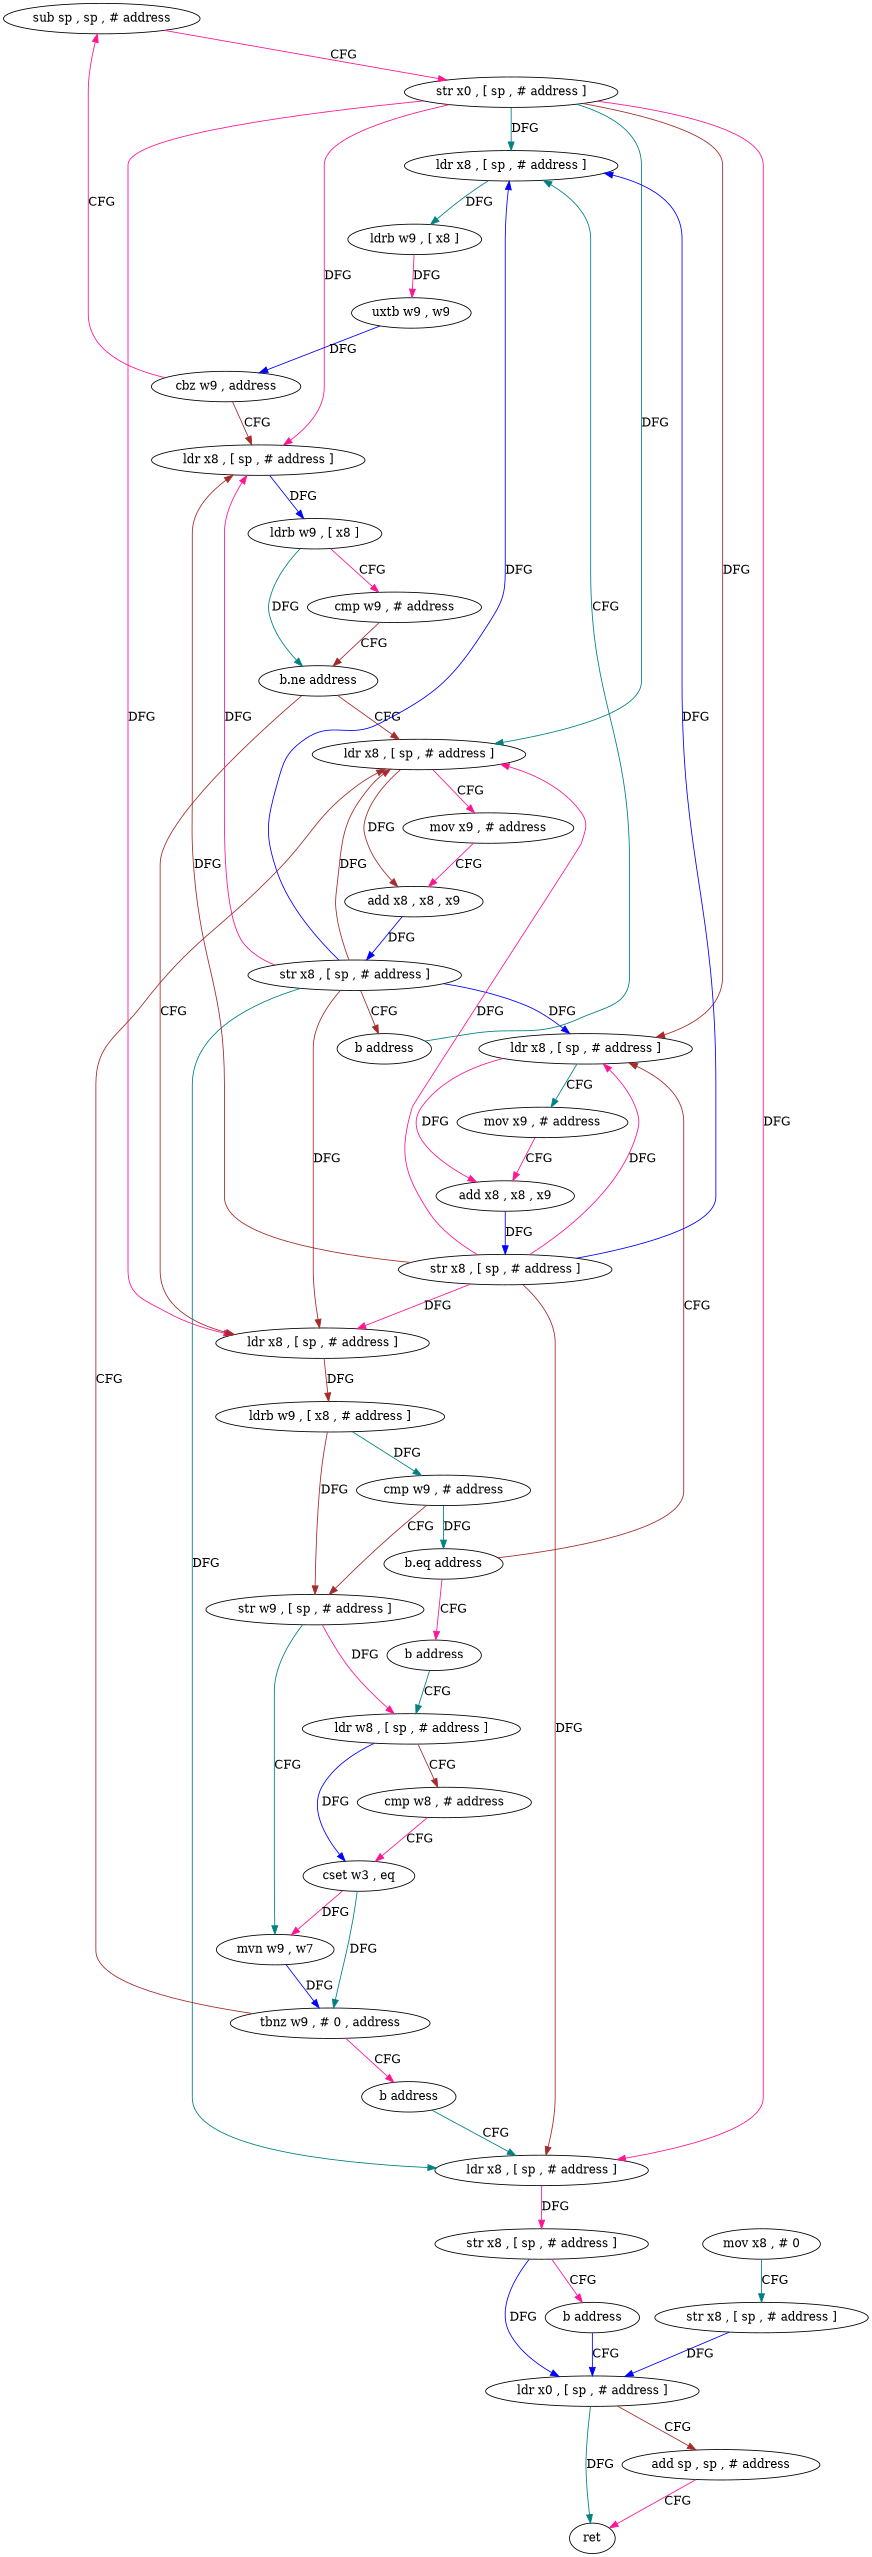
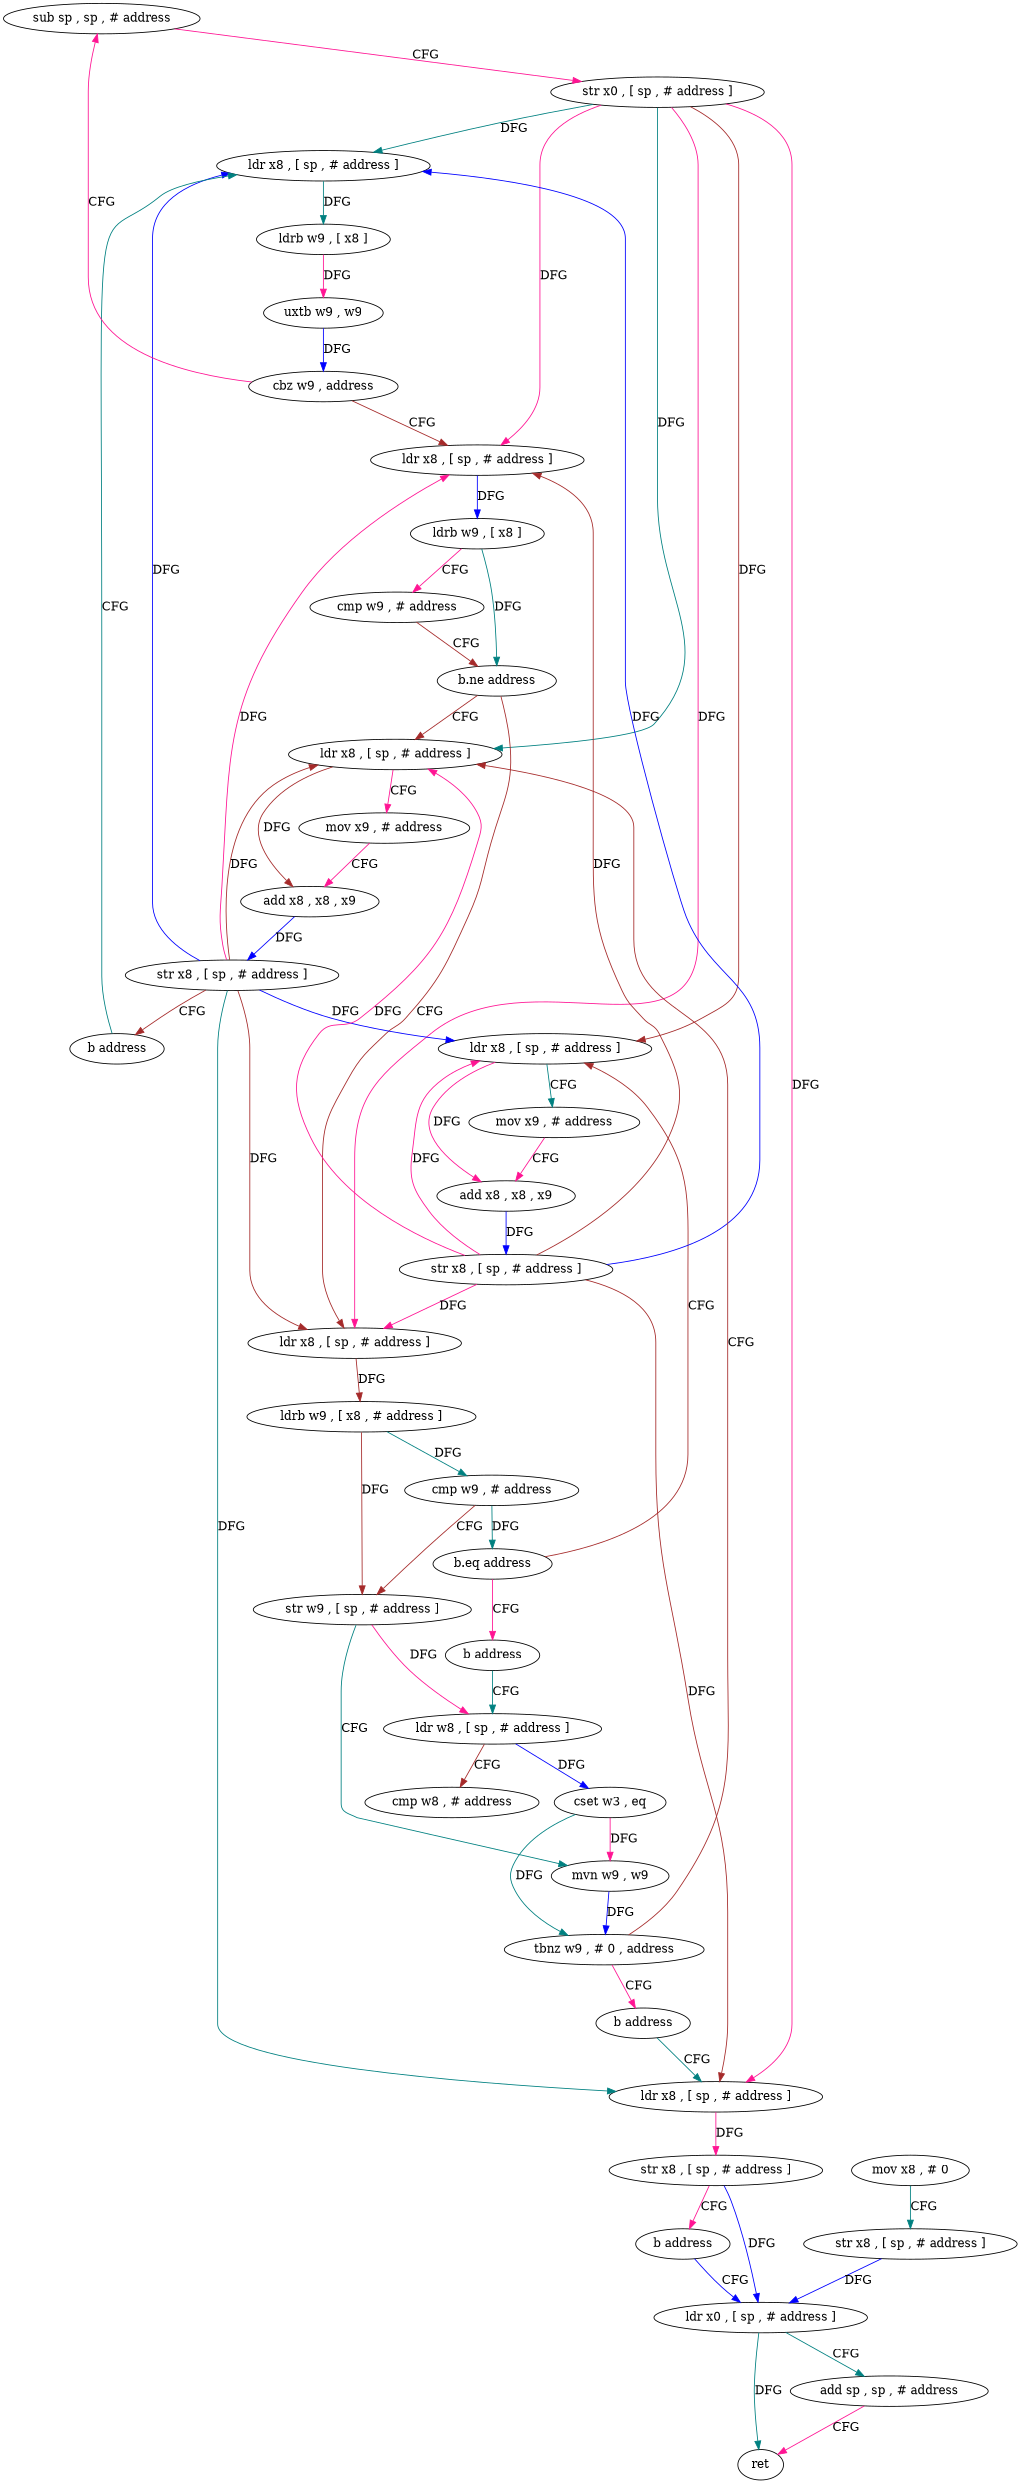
edge "cmp w8 , # address" -> "cset w3 , eq": removed, label "CFG"
node "mvn w9 , w7": label "mvn w9 , w7" -> "mvn w9 , w9"
edge "ldr x0 , [ sp , # address ]" -> "add sp , sp , # address": color brown -> teal
